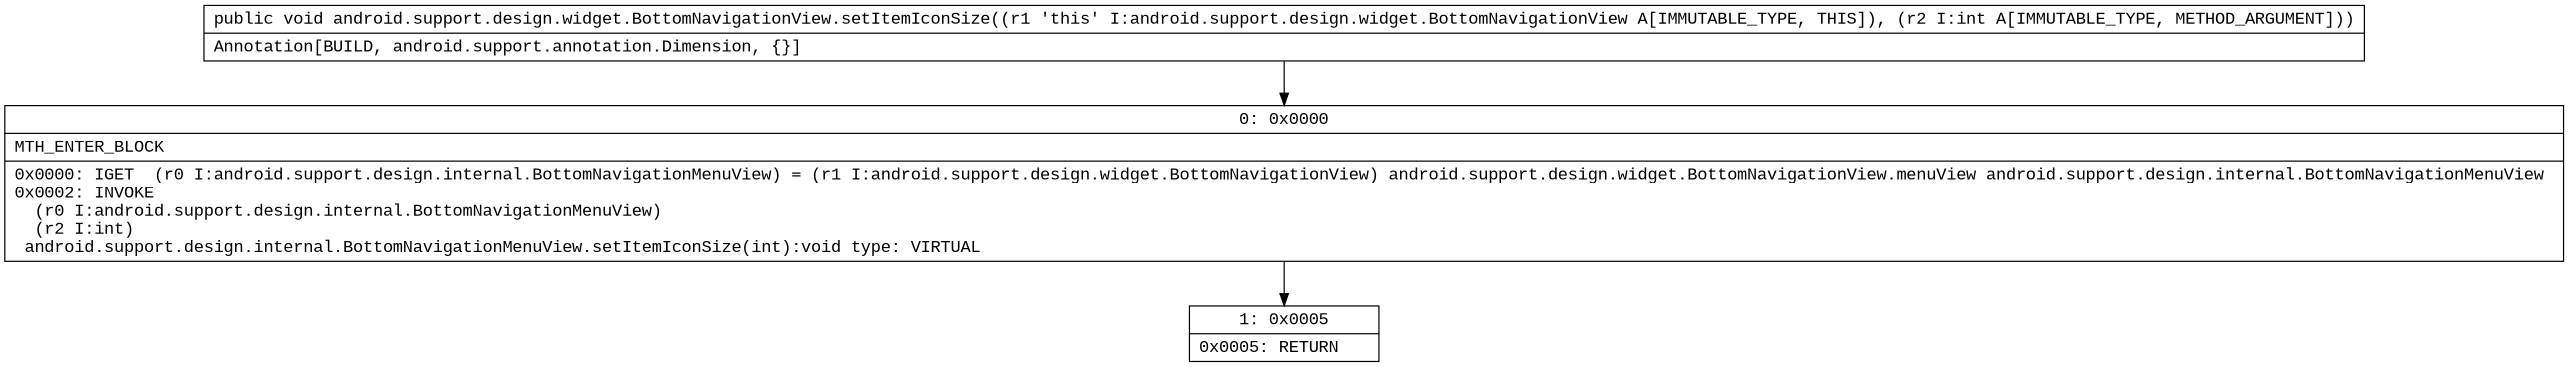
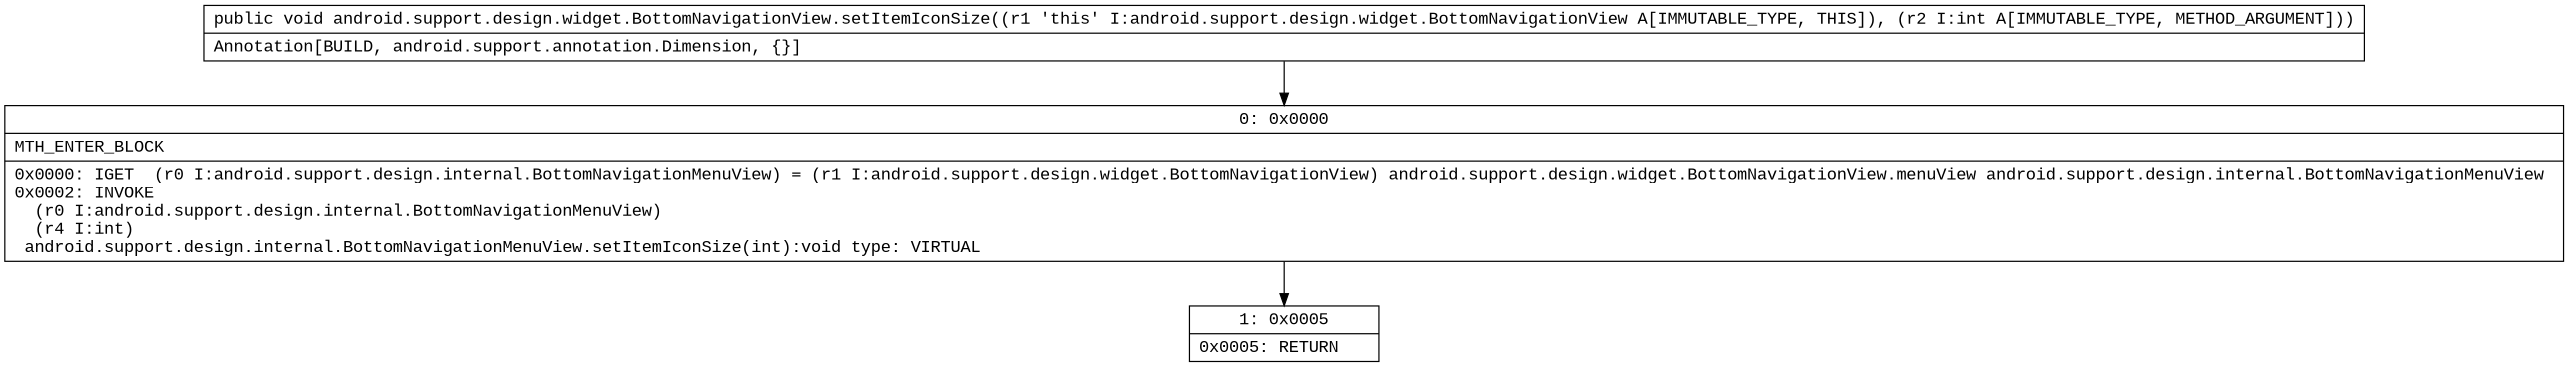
node "0: 0x0000": text "(r2 I:int)" -> "(r4 I:int)"
